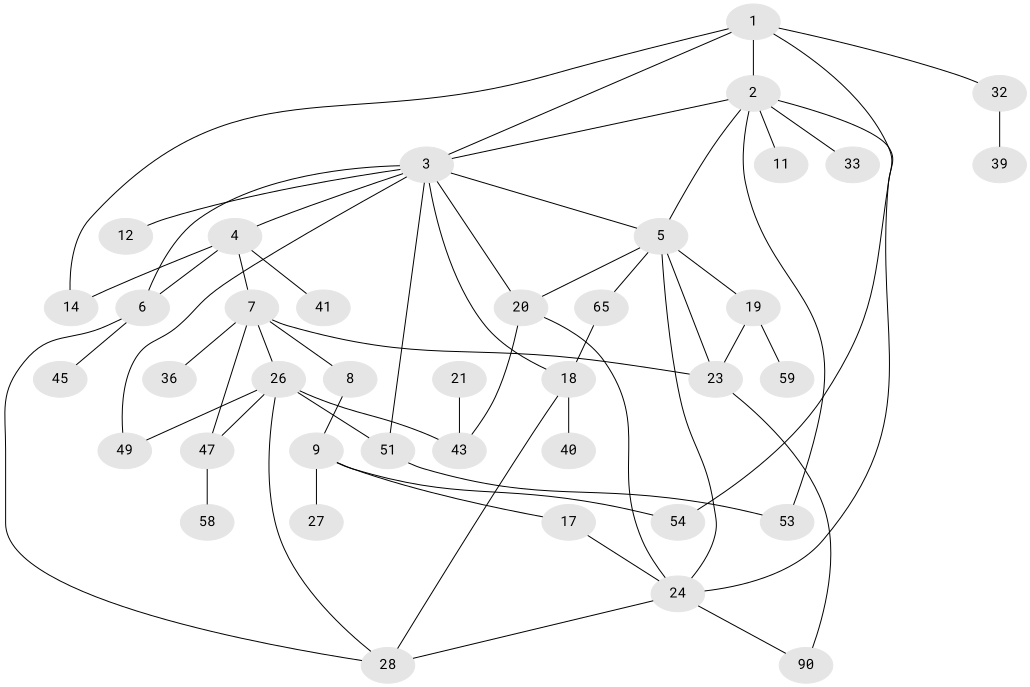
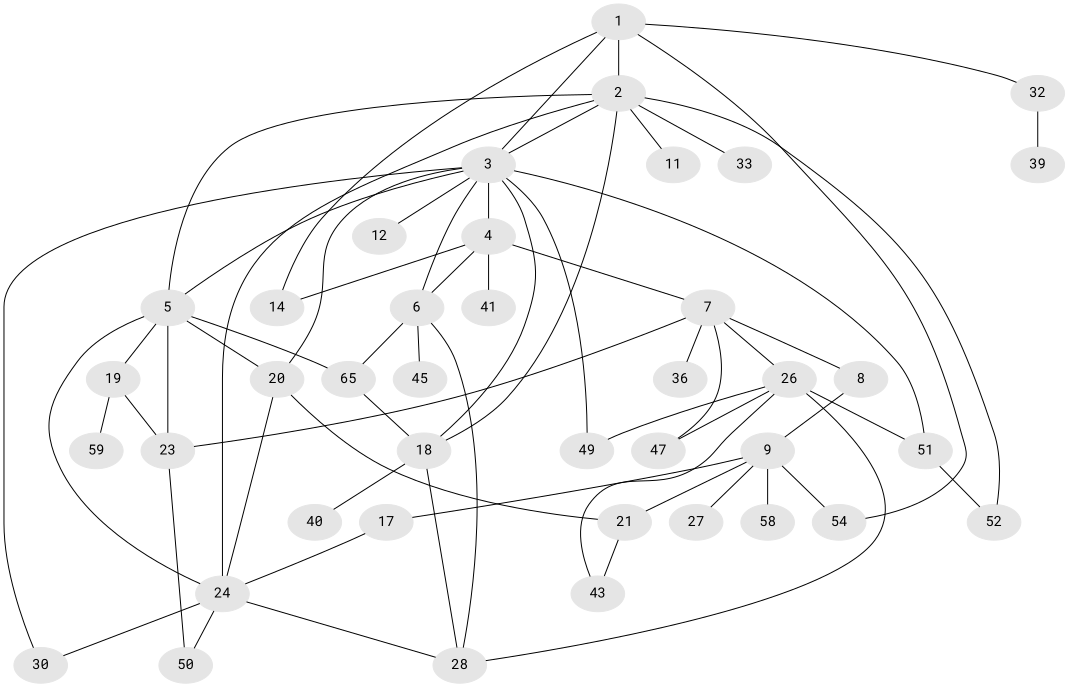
edge "2" -- "18": added
edge "6" -- "65": added
edge "20" -- "43": now "20" -- "21"
edge "47" -- "58": now "9" -- "58"
edge "9" -- "21": added
node "53": label "53" -> "52"
node "30": added
node "90": label "90" -> "50"
